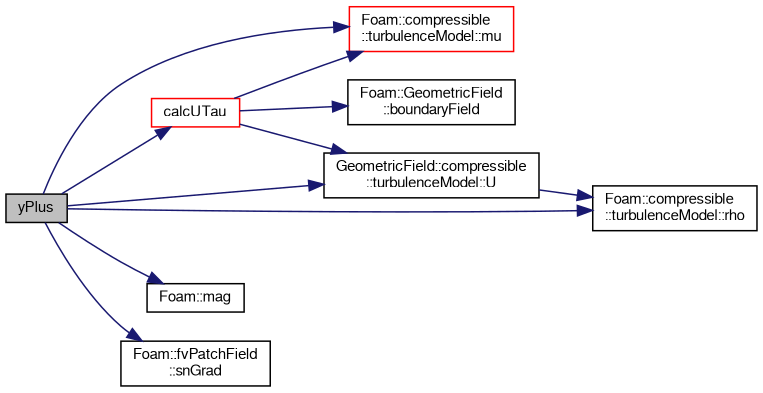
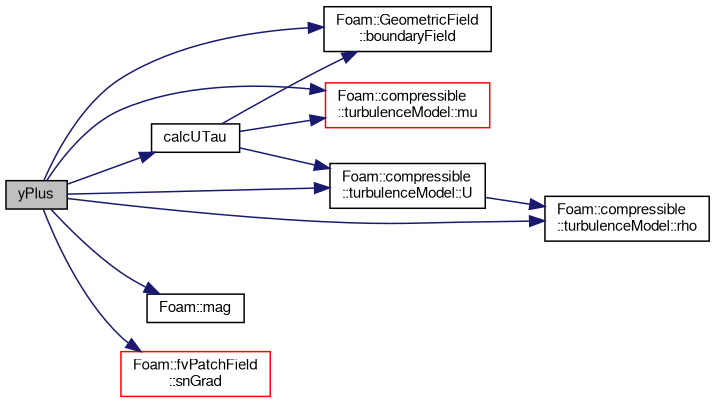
edge "yPlus" -> "Foam::GeometricField ::boundaryField": added
node "calcUTau": color red -> black
node "GeometricField::compressible ::turbulenceModel::U": label "GeometricField::compressible ::turbulenceModel::U" -> "Foam::compressible ::turbulenceModel::U"
node "Foam::fvPatchField ::snGrad": color black -> red
